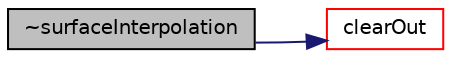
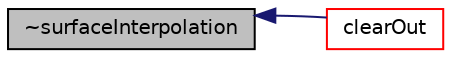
edge "~surfaceInterpolation" -> "clearOut": reversed
